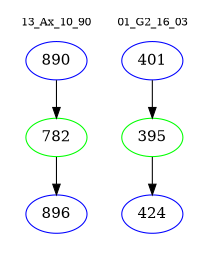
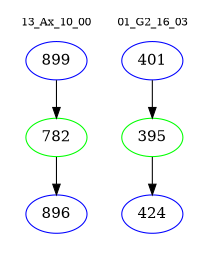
cluster "13_Ax_10_90": label "13_Ax_10_90" -> "13_Ax_10_00"
node "890": label "890" -> "899"
